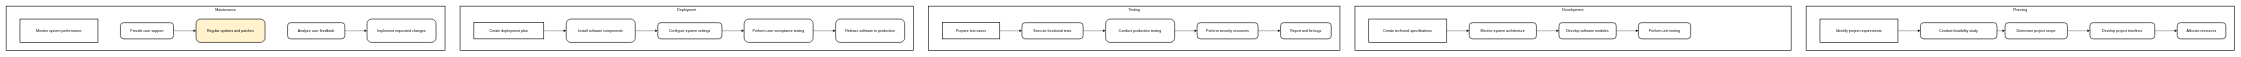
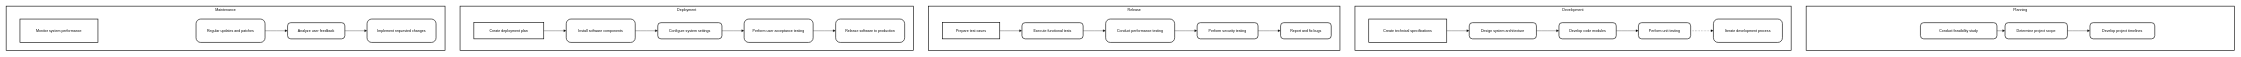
node "Testing": label "Testing" -> "Release"
node "Provide user support": removed
edge "Provide user support" -> "Regular updates and patches": removed
node "Regular updates and patches": fillcolor #fff2cc -> #ffffff
edge "Regular updates and patches" -> "Analyze user feedback": added
node "Conduct production testing": label "Conduct production testing" -> "Conduct performance testing"
node "Perform security resources": label "Perform security resources" -> "Perform security testing"
node "Monitor system architecture": label "Monitor system architecture" -> "Design system architecture"
node "Develop software modules": label "Develop software modules" -> "Develop code modules"
edge "Perform unit testing" -> "Iterate development process": added
node "Iterate development process": added
node "Identify project requirements": removed
edge "Identify project requirements" -> "Conduct feasibility study": removed
edge "Develop project timelines" -> "Allocate resources": removed
node "Allocate resources": removed
